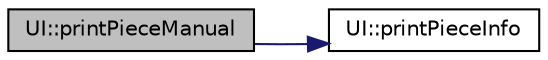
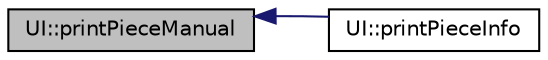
edge "UI::printPieceManual" -> "UI::printPieceInfo": reversed
